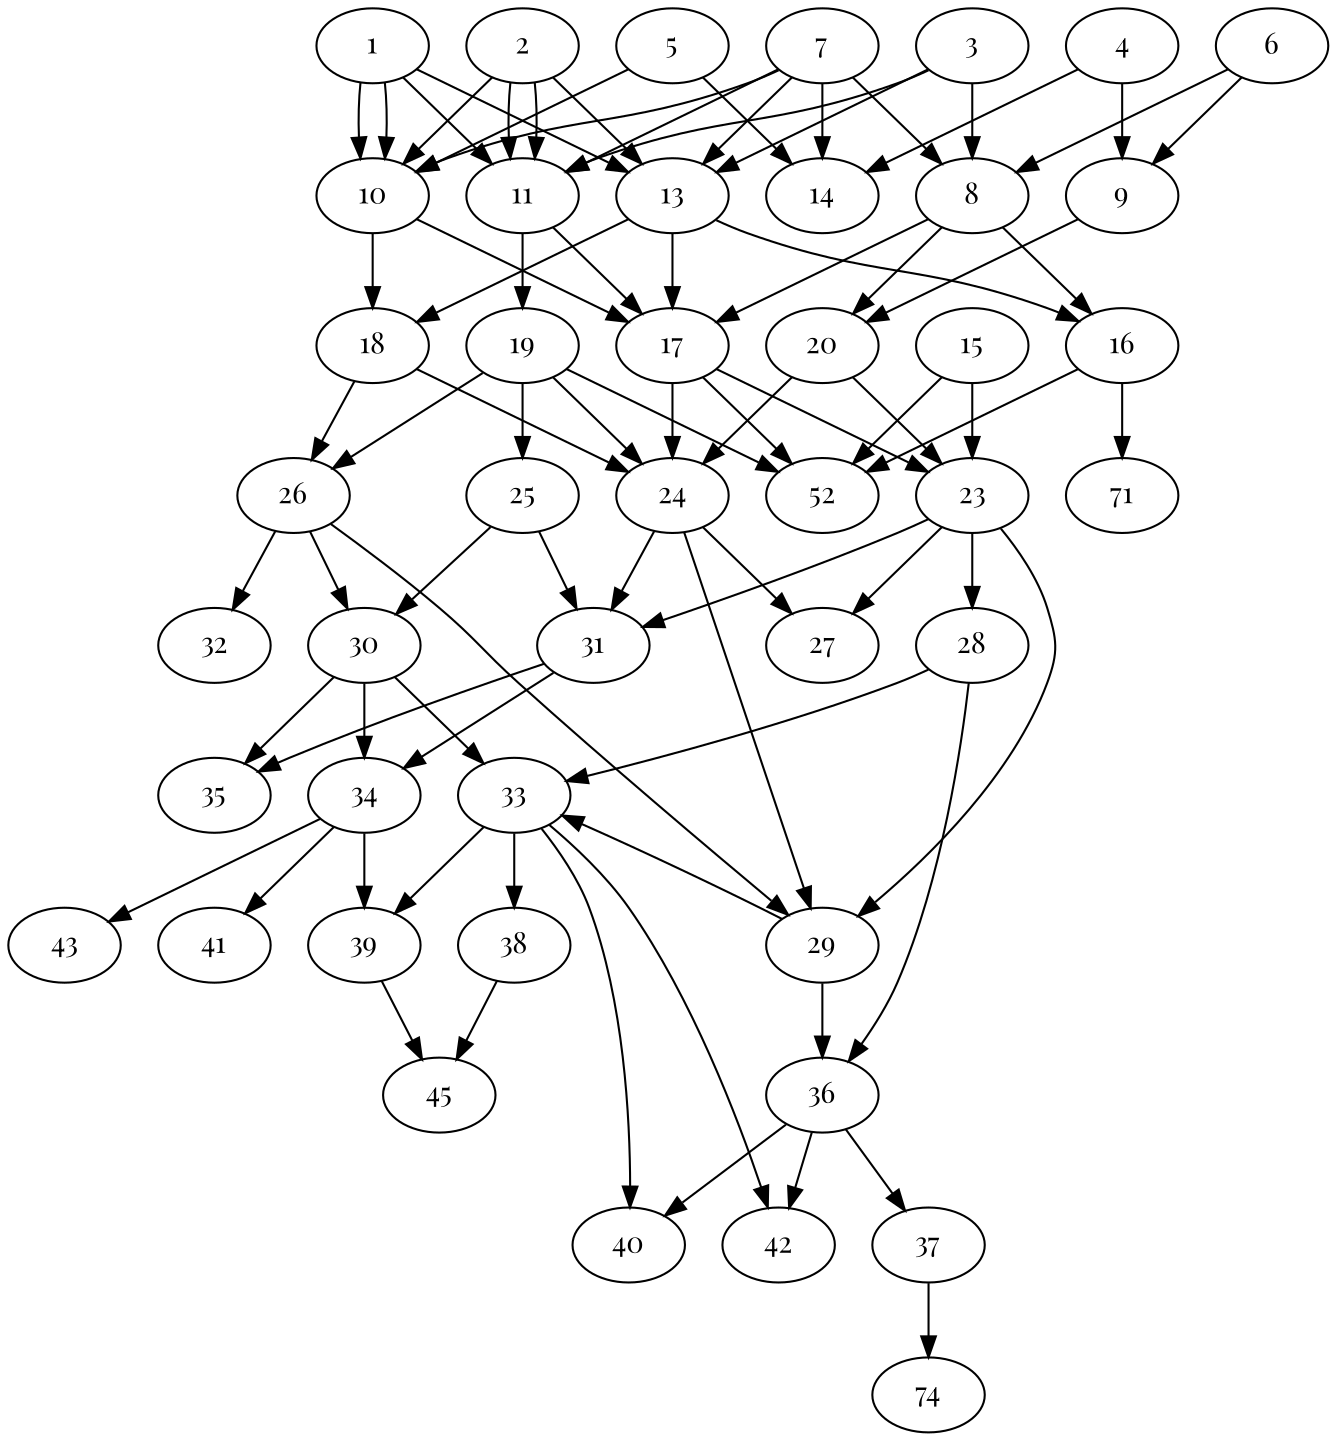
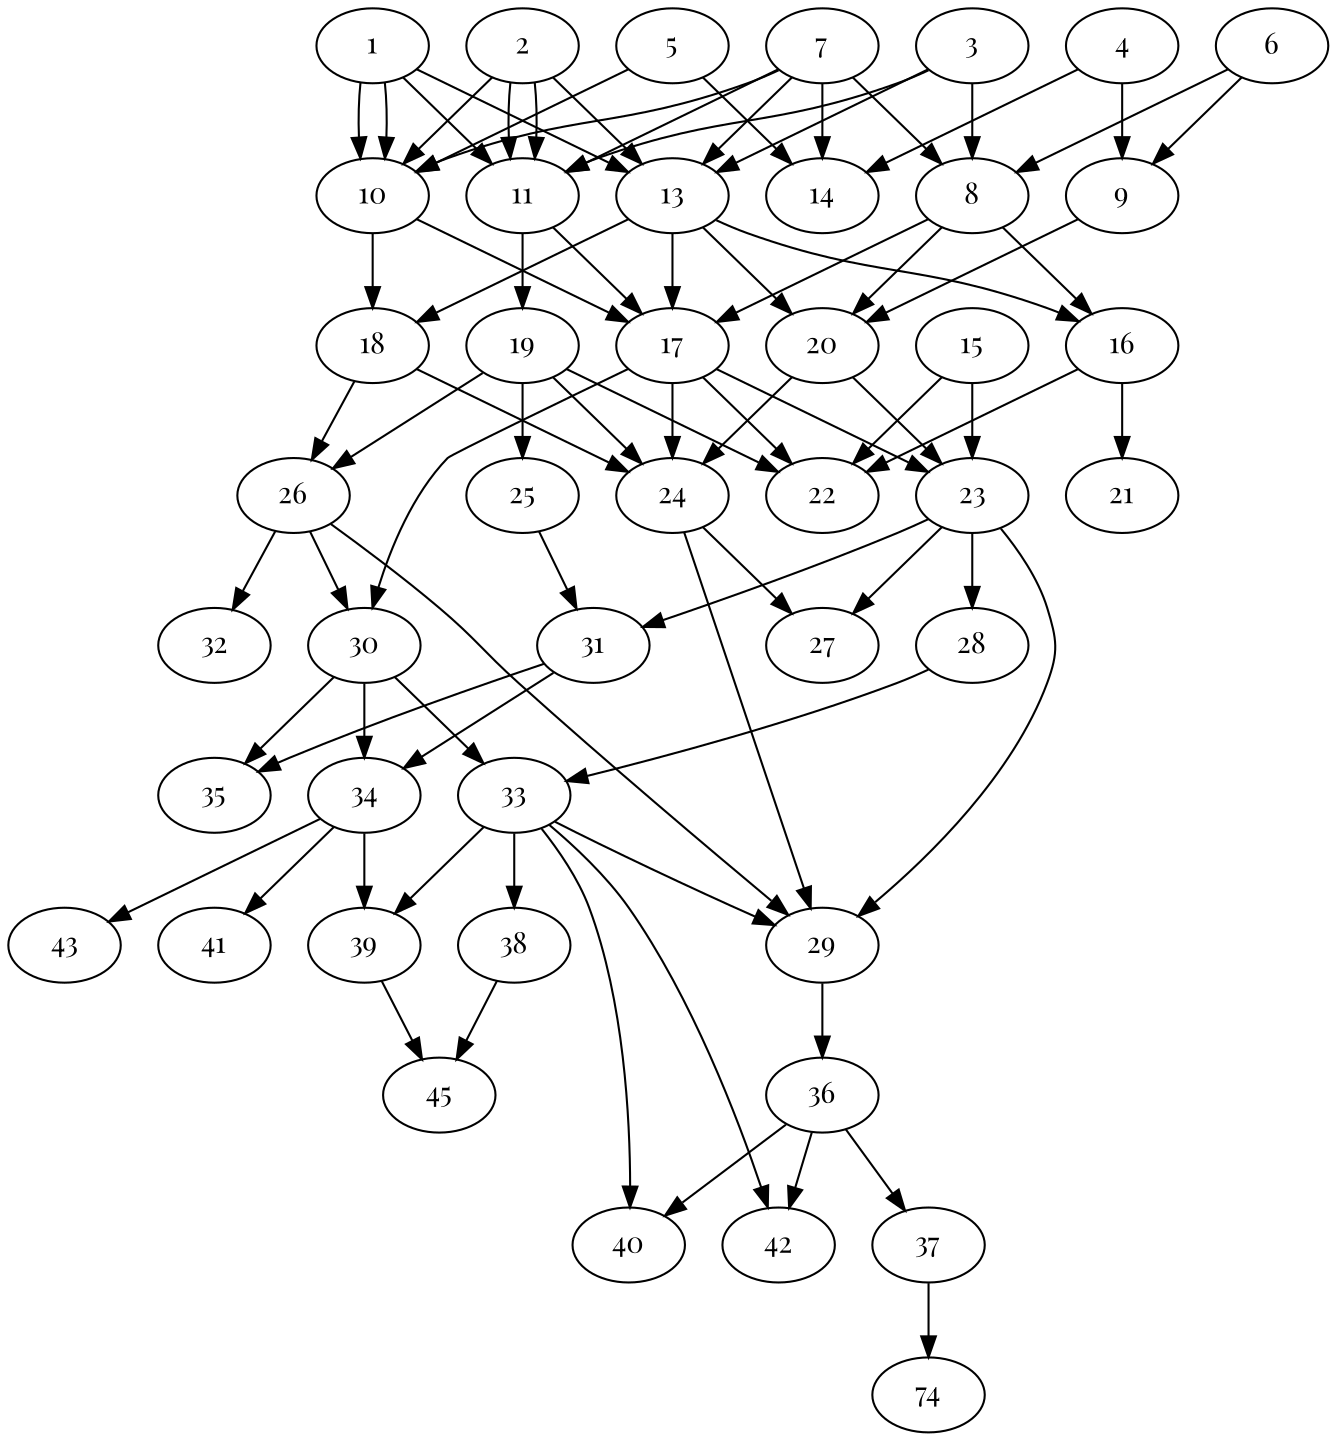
edge "13" -> "20": added
node "52": label "52" -> "22"
node "71": label "71" -> "21"
edge "24" -> "31": removed
edge "25" -> "30": now "17" -> "30"
edge "29" -> "33": reversed
edge "28" -> "36": removed
